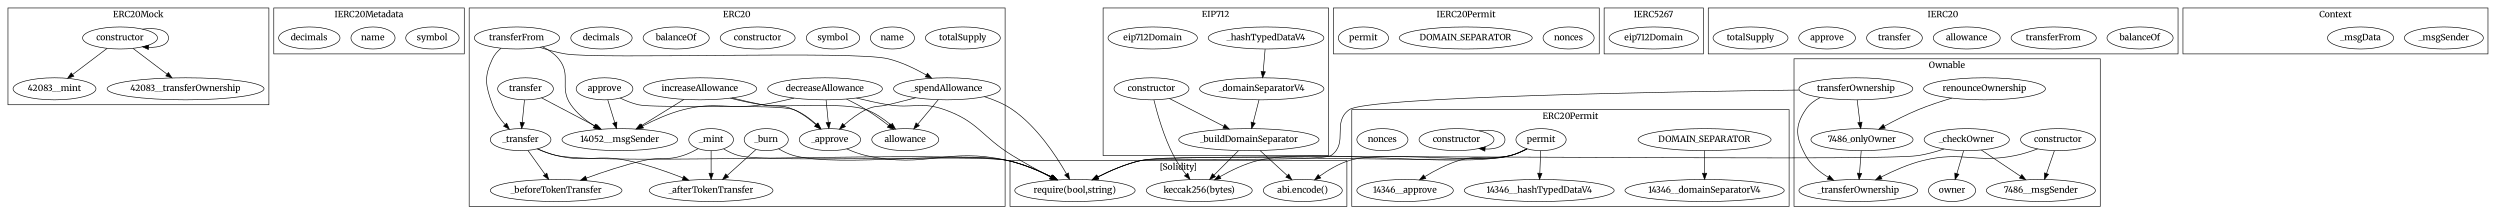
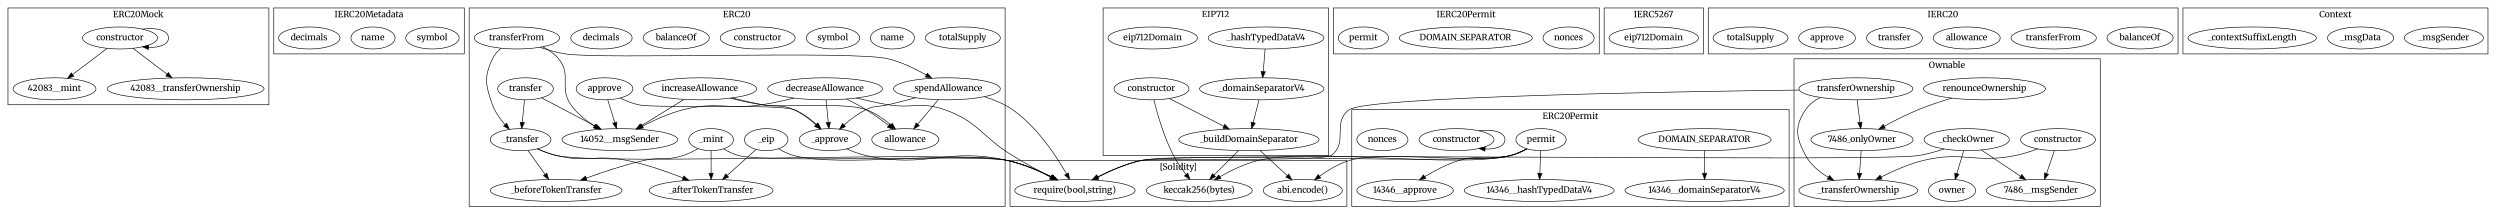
node "_contextSuffixLength": added
node "_burn": label "_burn" -> "_eip"
